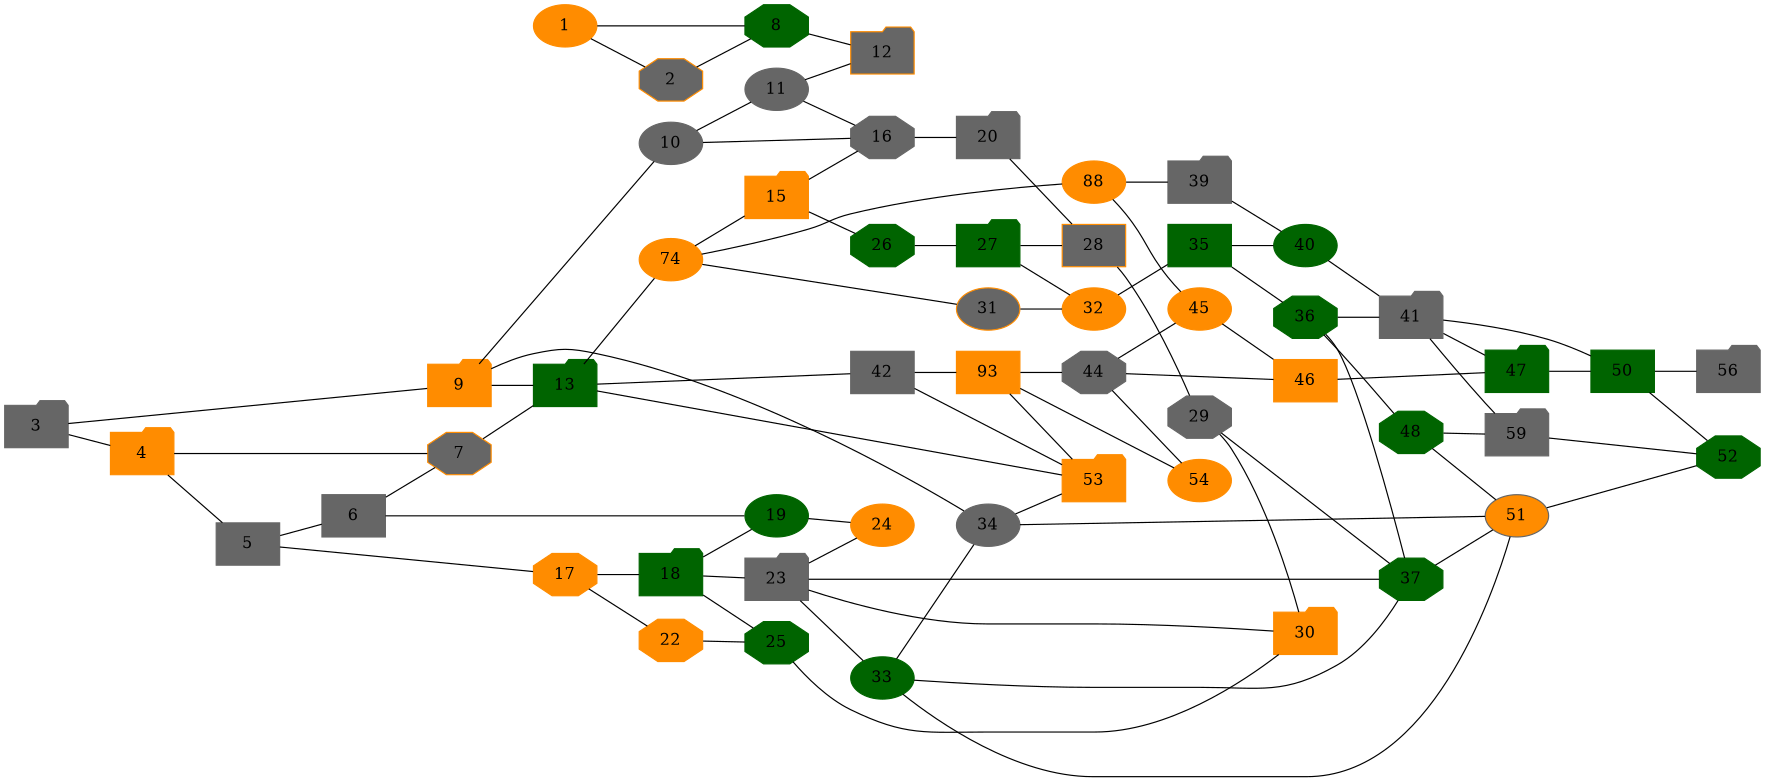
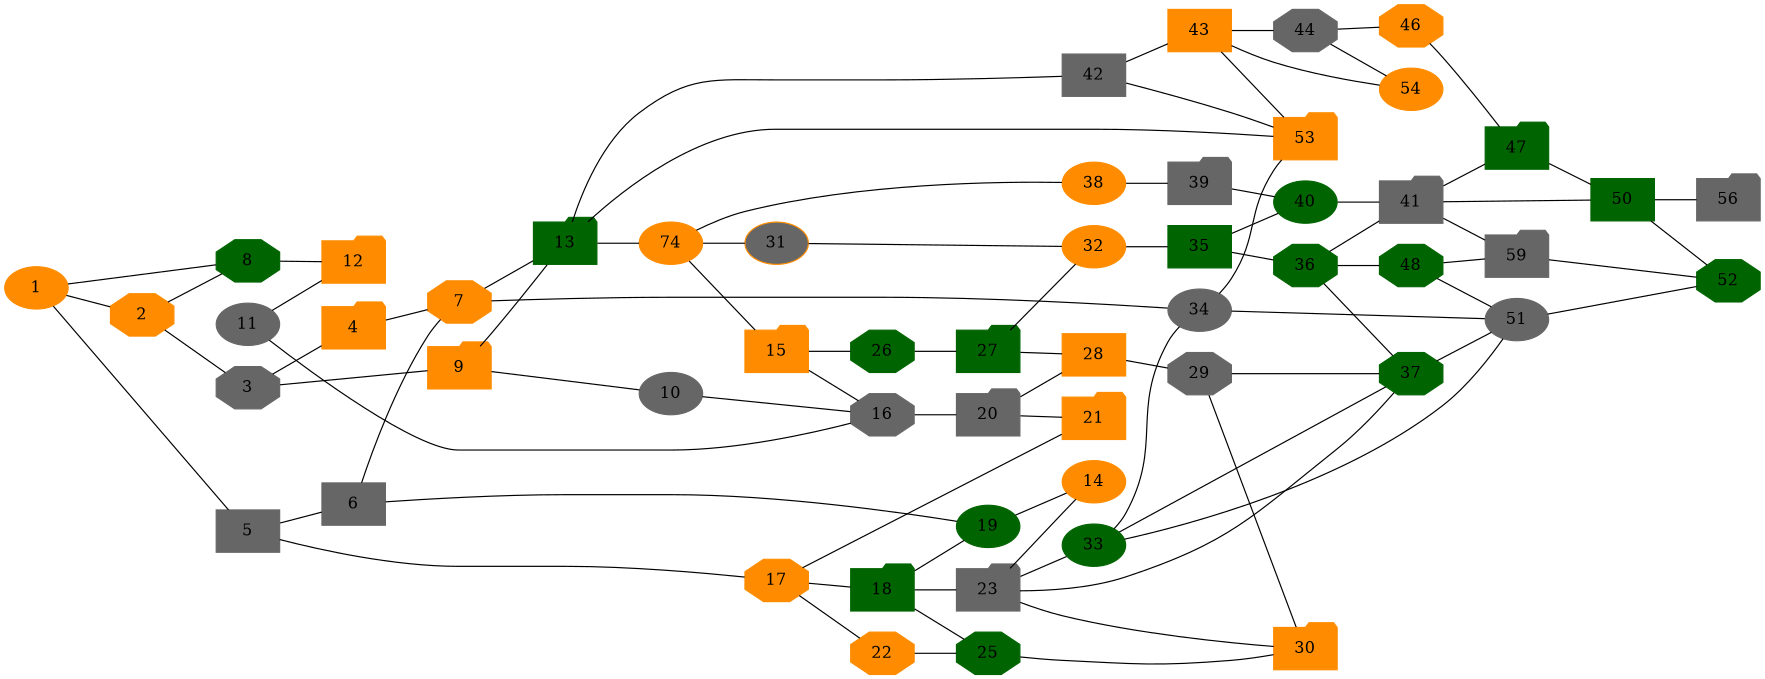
node "12": fillcolor gray40 -> darkorange
node "2": fillcolor gray40 -> darkorange
edge "11" -- "10": removed
node "88": label "88" -> "38"
node "28": fillcolor gray40 -> darkorange
node "45": removed
edge "2" -- "3": added
node "93": label "93" -> "43"
node "46": shape box -> octagon
edge "9" -- "34": now "7" -- "34"
node "21": added
node "3": shape folder -> octagon
node "7": fillcolor gray40 -> darkorange
edge "4" -- "5": now "1" -- "5"
node "51": fillcolor darkorange -> gray40
node "24": label "24" -> "14"
